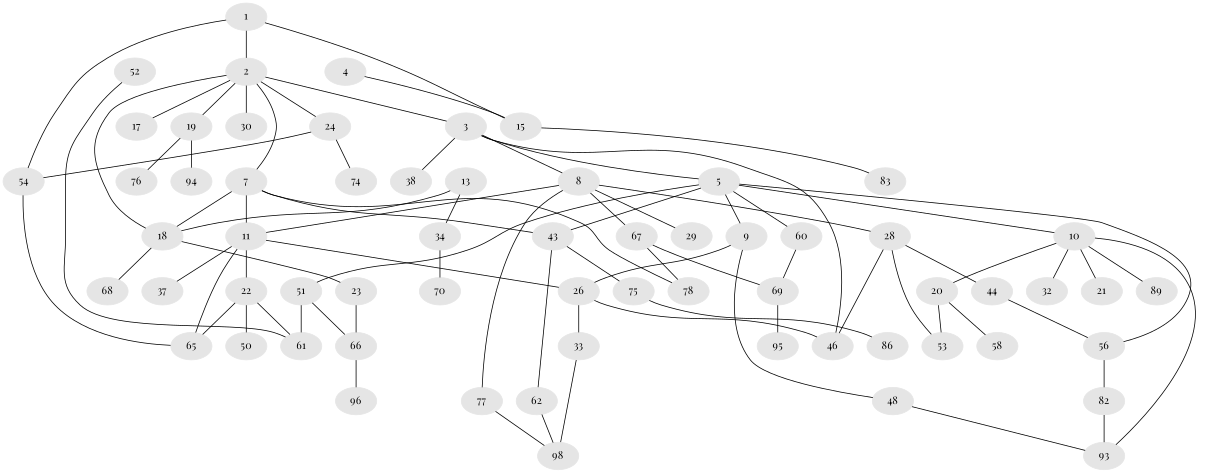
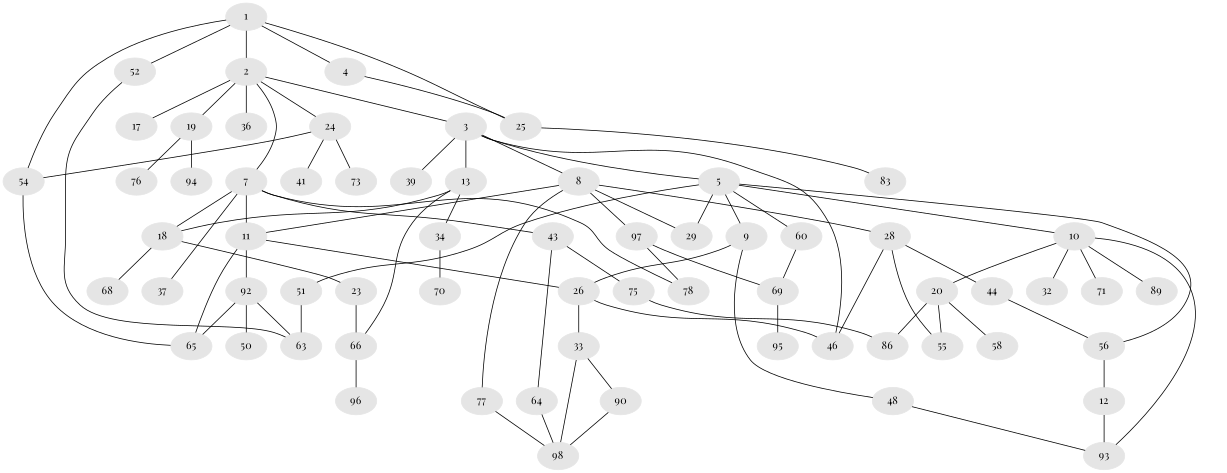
edge "1" -- "52": added
edge "1" -- "4": added
edge "2" -- "18": removed
node "30": label "30" -> "36"
node "15": label "15" -> "25"
edge "3" -- "13": added
node "41": added
node "74": label "74" -> "73"
node "38": label "38" -> "39"
edge "5" -- "43": now "5" -- "29"
node "67": label "67" -> "97"
edge "11" -- "37": now "7" -- "37"
node "22": label "22" -> "92"
node "21": label "21" -> "71"
edge "51" -- "66": now "13" -- "66"
edge "20" -- "86": added
node "61": label "61" -> "63"
node "53": label "53" -> "55"
node "62": label "62" -> "64"
node "90": added
node "82": label "82" -> "12"
